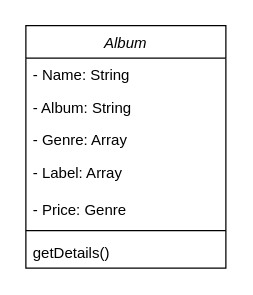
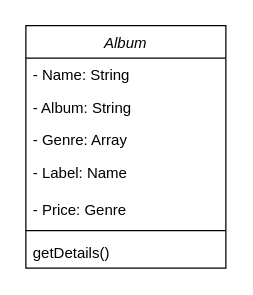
node "- Label: Array": label "- Label: Array" -> "- Label: Name"
